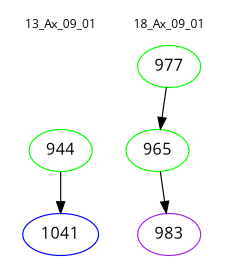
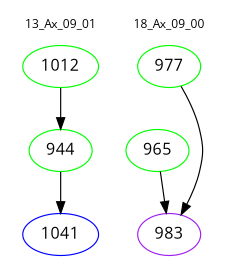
cluster "18_Ax_09_01": label "18_Ax_09_01" -> "18_Ax_09_00"
node "1012": added
edge "977" -> "965": now "977" -> "983"
